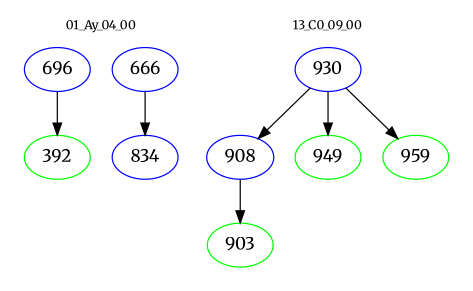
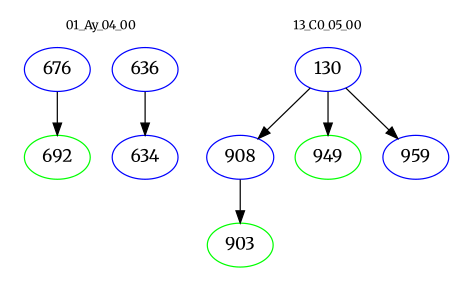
cluster "13_C0_09_00": label "13_C0_09_00" -> "13_C0_05_00"
node "696": label "696" -> "676"
node "666": label "666" -> "636"
node "930": label "930" -> "130"
node "392": label "392" -> "692"
node "834": label "834" -> "634"
node "959": color green -> blue
